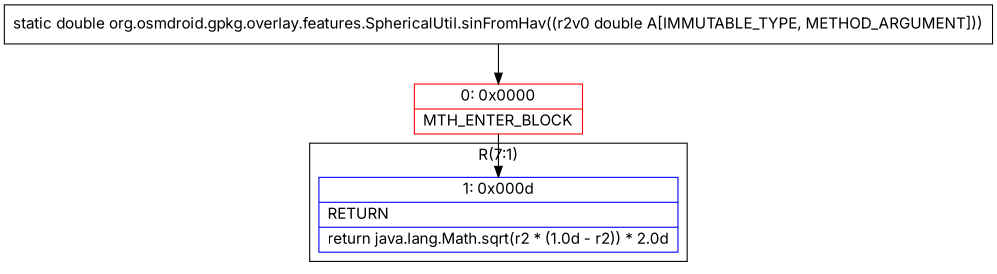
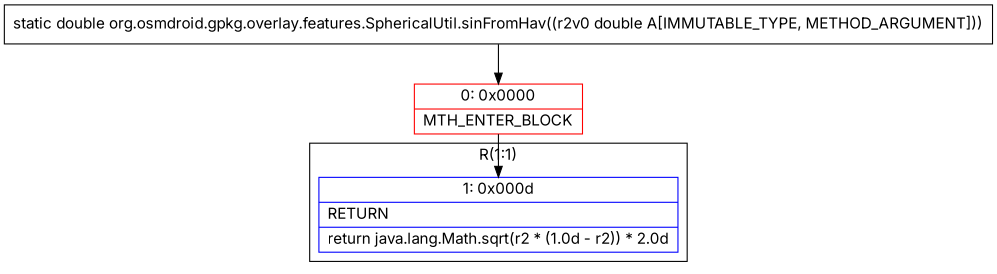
cluster "R(7:1)": label "R(7:1)" -> "R(1:1)"
